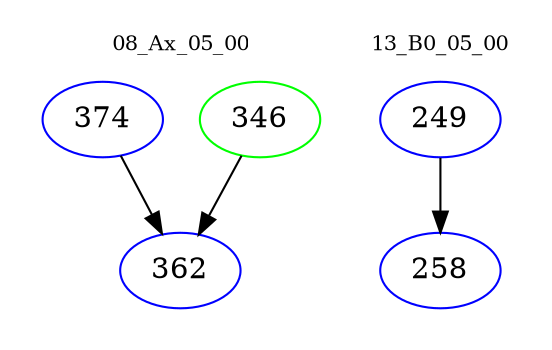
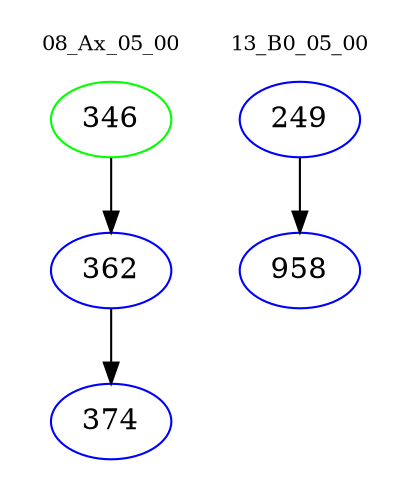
edge "374" -> "362": reversed
node "258": label "258" -> "958"
